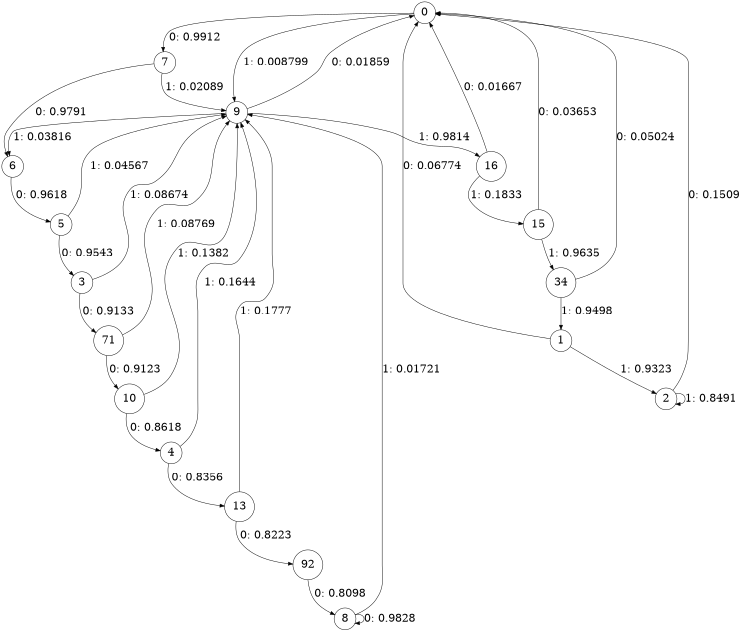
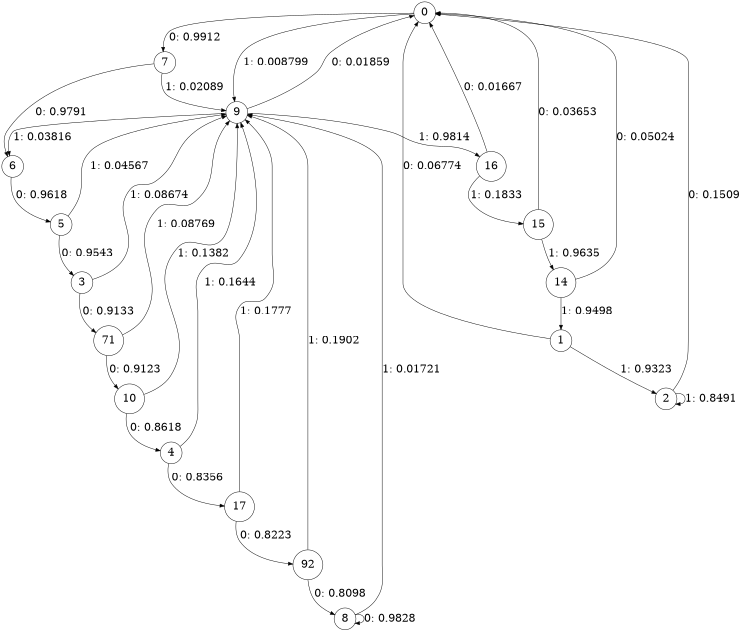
node "34": label "34" -> "14"
edge "92" -> "9": added, label "1: 0.1902"
node "13": label "13" -> "17"
